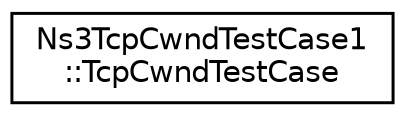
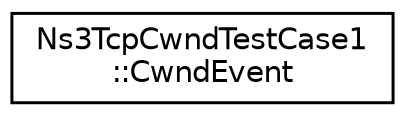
node "Ns3TcpCwndTestCase1 ::TcpCwndTestCase": label "Ns3TcpCwndTestCase1 ::TcpCwndTestCase" -> "Ns3TcpCwndTestCase1 ::CwndEvent"
